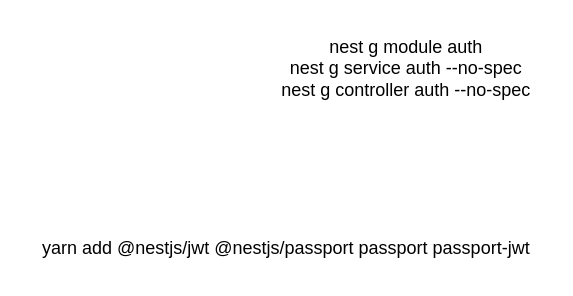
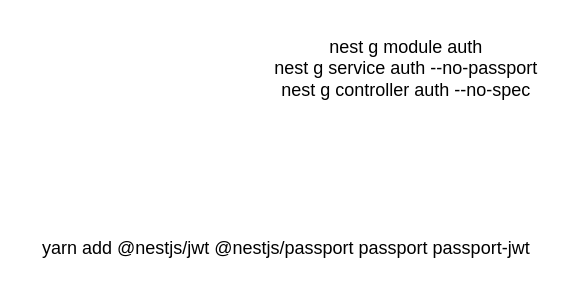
node "nest g module auth nest g service auth --no-spec nest g controller auth --no-spec": label "nest g module auth nest g service auth --no-spec nest g controller auth --no-spec" -> "nest g module auth nest g service auth --no-passport nest g controller auth --no-spec"
